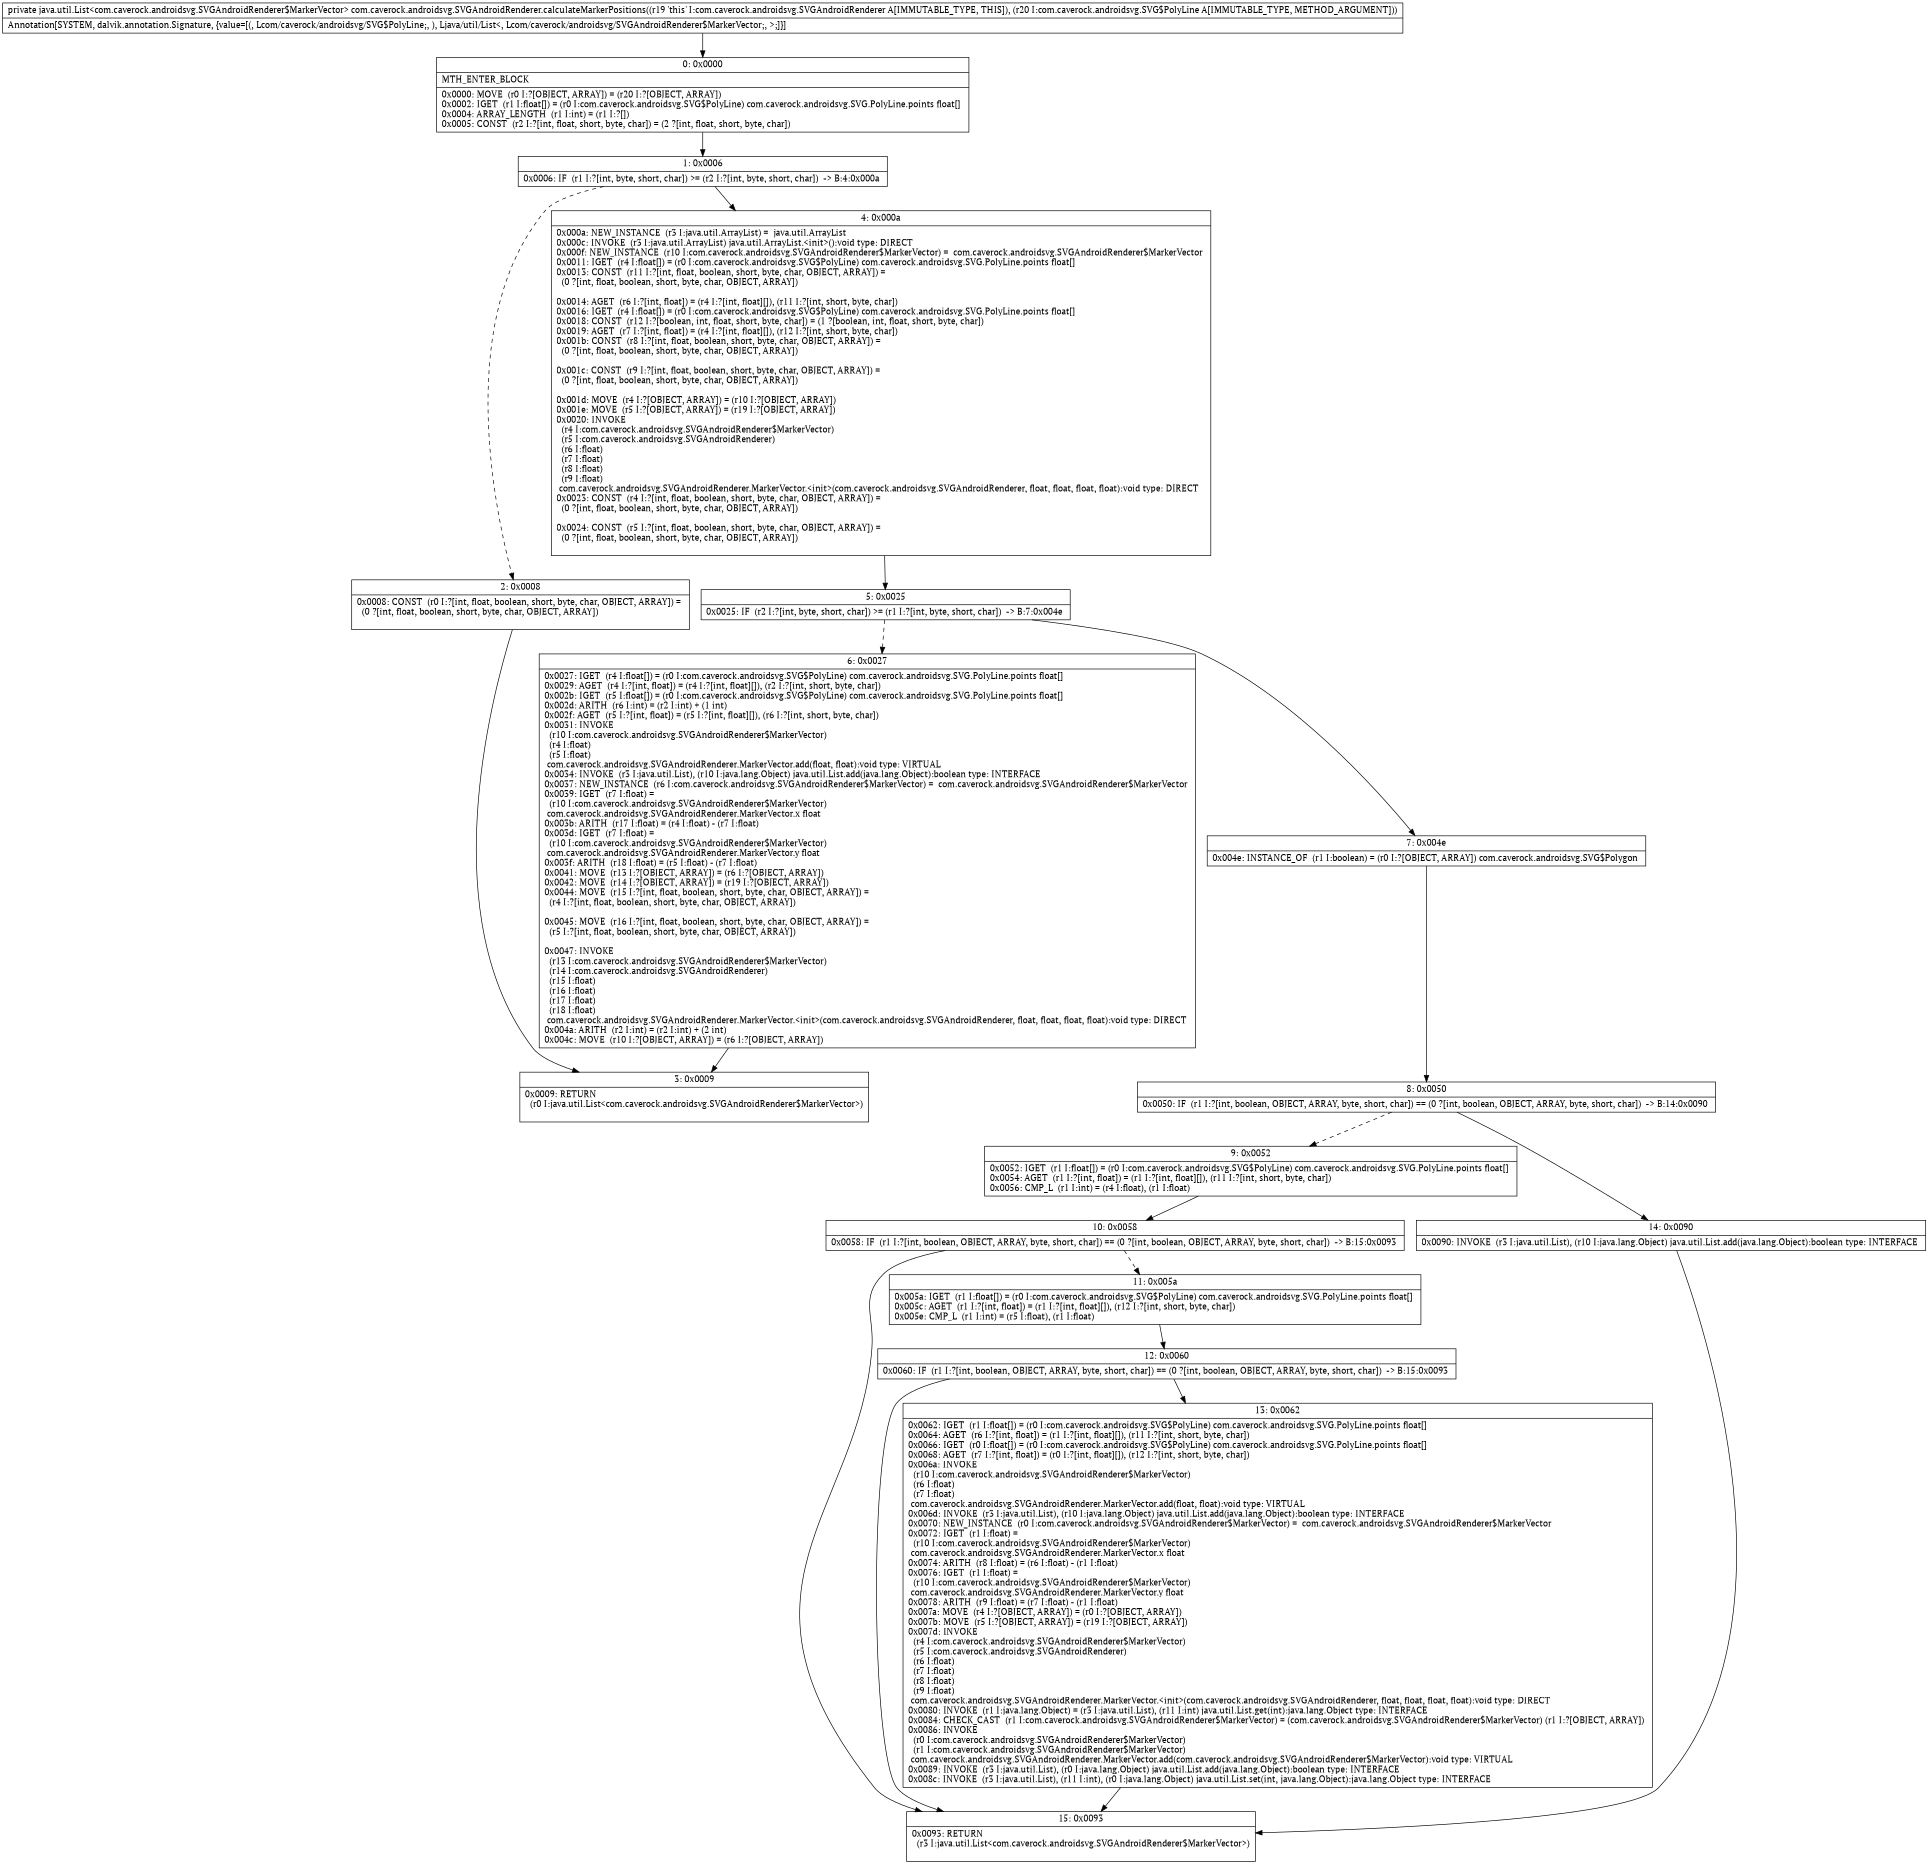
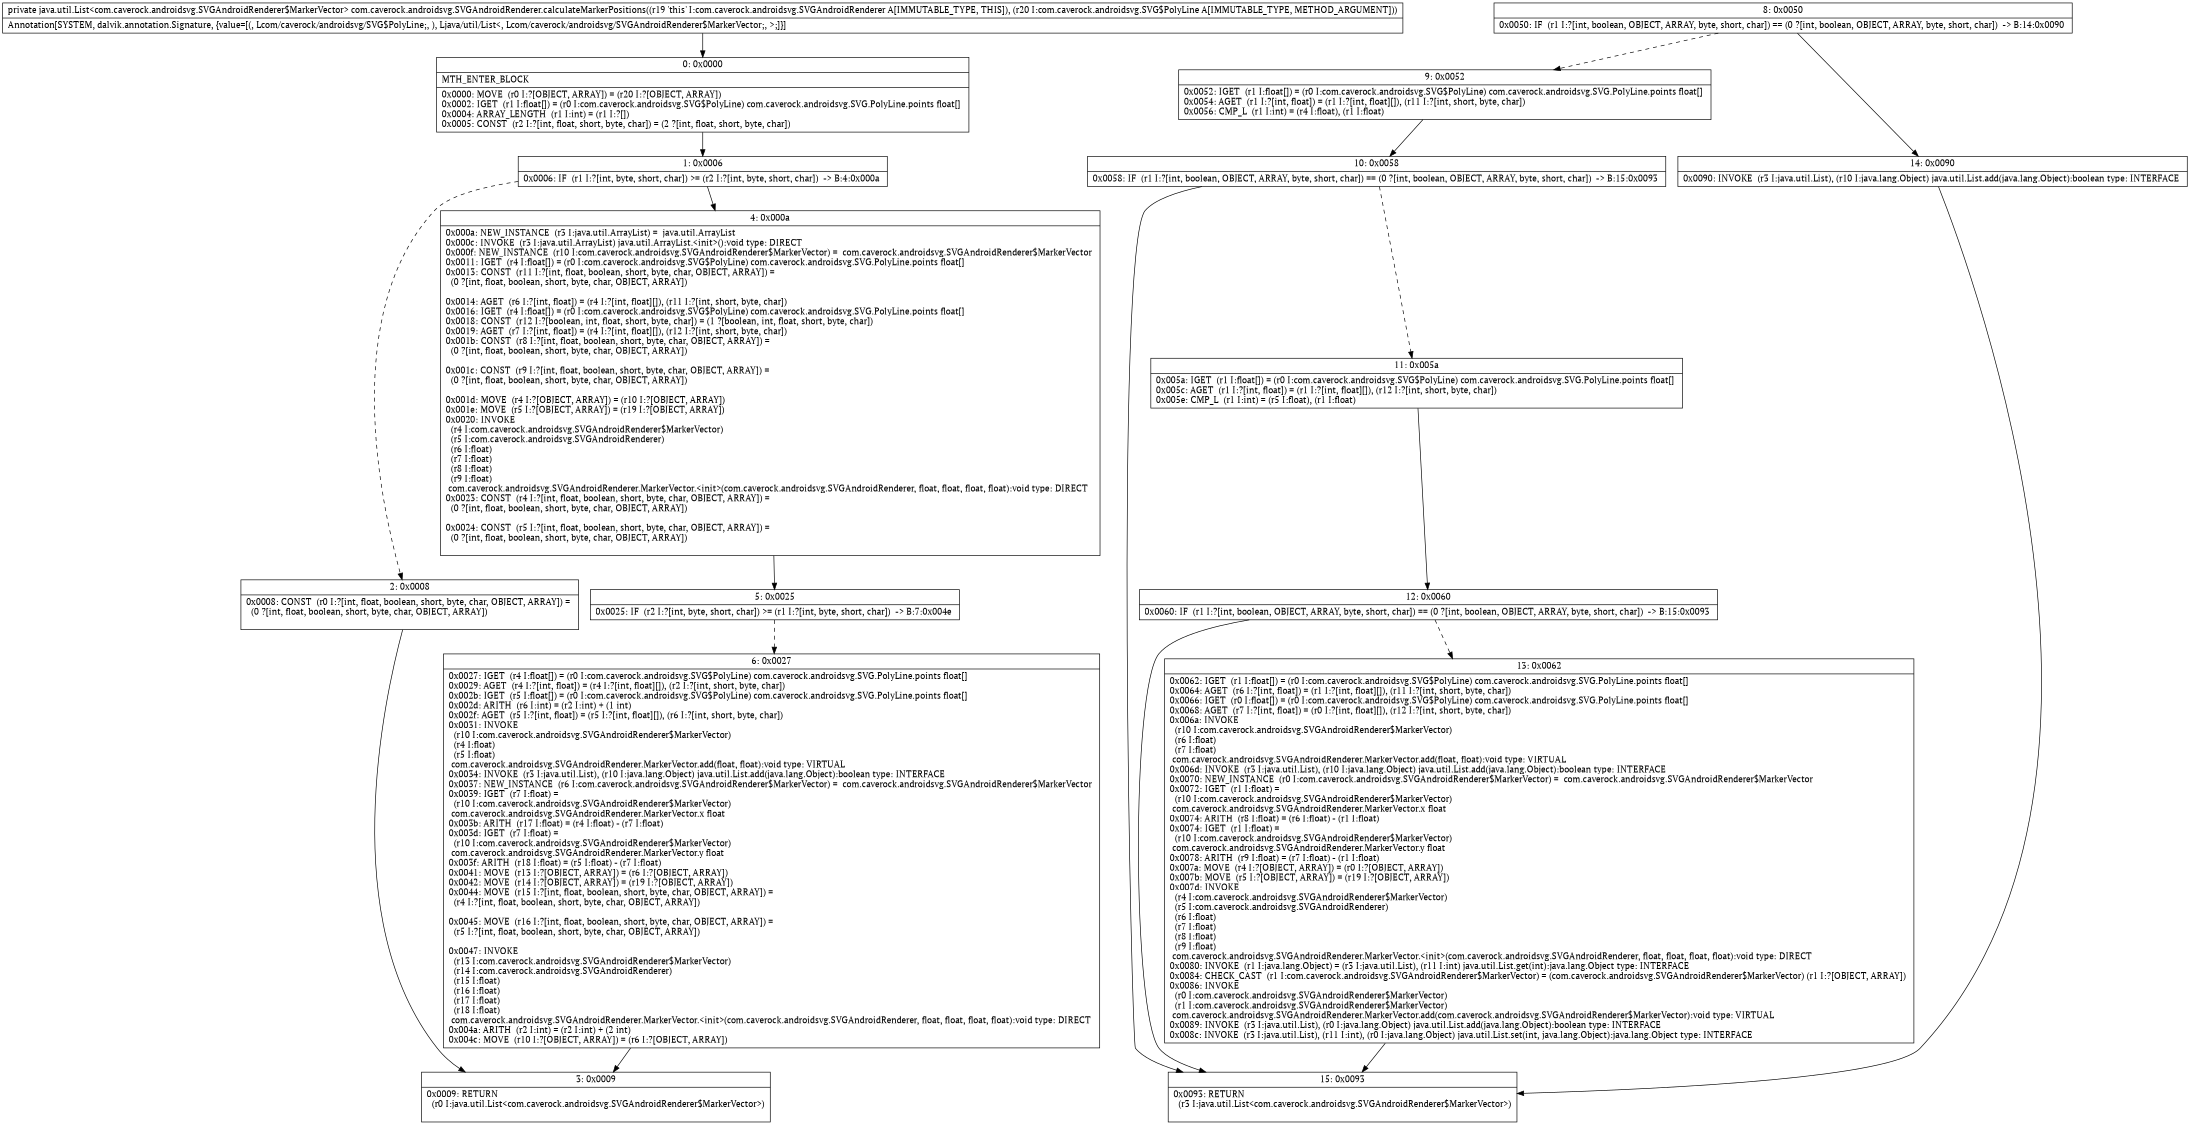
node "7: 0x004e": removed
edge "12: 0x0060" -> "13: 0x0062": style solid -> dashed
node "13: 0x0062": text "0x0076: IGET  (r1 I:float) =" -> "0x0074: IGET  (r1 I:float) ="
